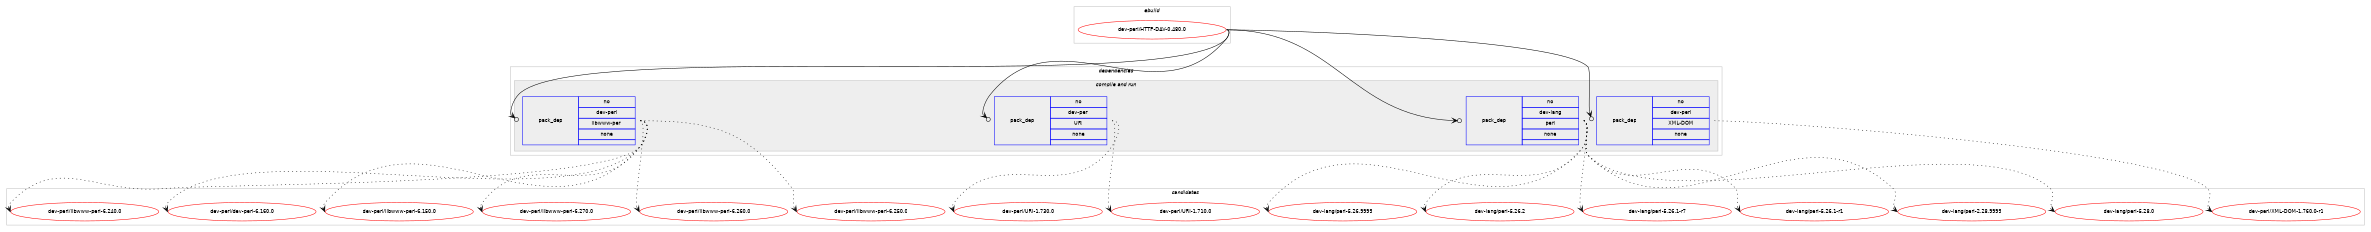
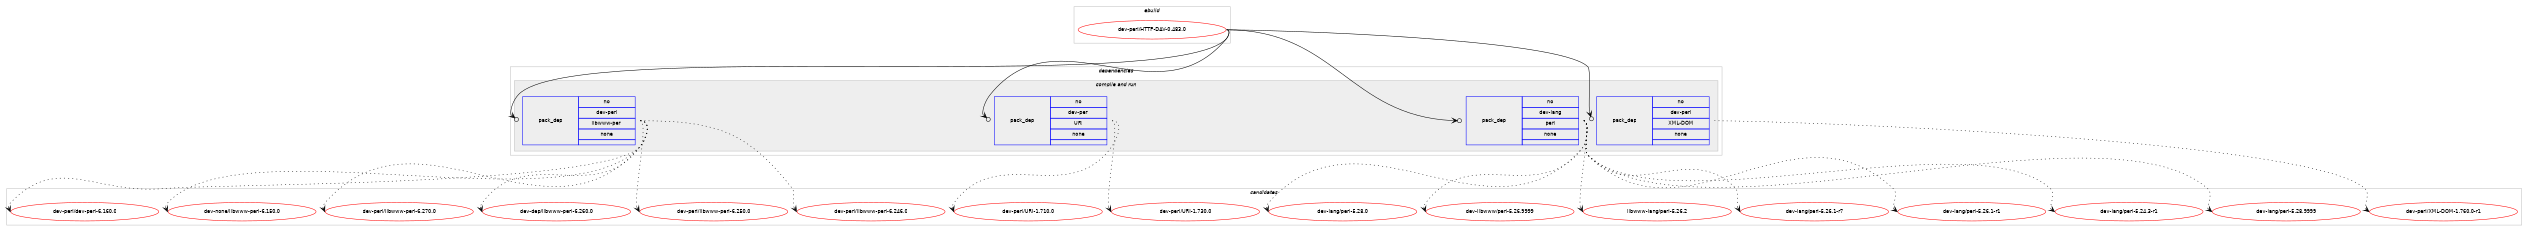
node "dev-perl/HTTP-DAV-0.480.0": label "dev-perl/HTTP-DAV-0.480.0" -> "dev-perl/HTTP-DAV-0.483.0"
node "dev-perl/libwww-perl-6.240.0": label "dev-perl/libwww-perl-6.240.0" -> "dev-perl/libwww-perl-6.246.0"
node "dev-perl/libwww-perl-6.150.0": label "dev-perl/libwww-perl-6.150.0" -> "dev-none/libwww-perl-6.150.0"
node "dev-perl/libwww-perl-6.260.0": label "dev-perl/libwww-perl-6.260.0" -> "dev-dep/libwww-perl-6.260.0"
node "dev-lang/perl-5.26.9999": label "dev-lang/perl-5.26.9999" -> "dev-libwww/perl-5.26.9999"
node "dev-lang/perl-5.26.2": label "dev-lang/perl-5.26.2" -> "libwww-lang/perl-5.26.2"
node "dev-lang/perl-2.28.9999": label "dev-lang/perl-2.28.9999" -> "dev-lang/perl-5.28.9999"
node "dev-lang/perl-5.24.3-r1": added
